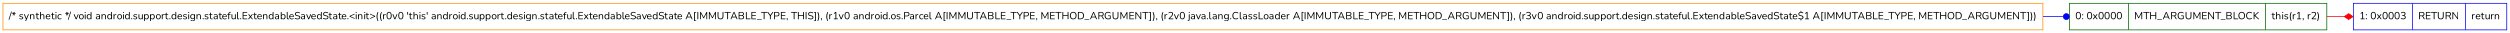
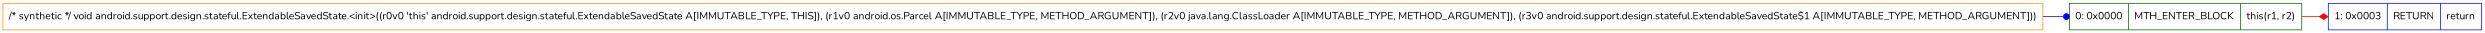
node "0: 0x0000": text "MTH_ARGUMENT_BLOCK" -> "MTH_ENTER_BLOCK"
